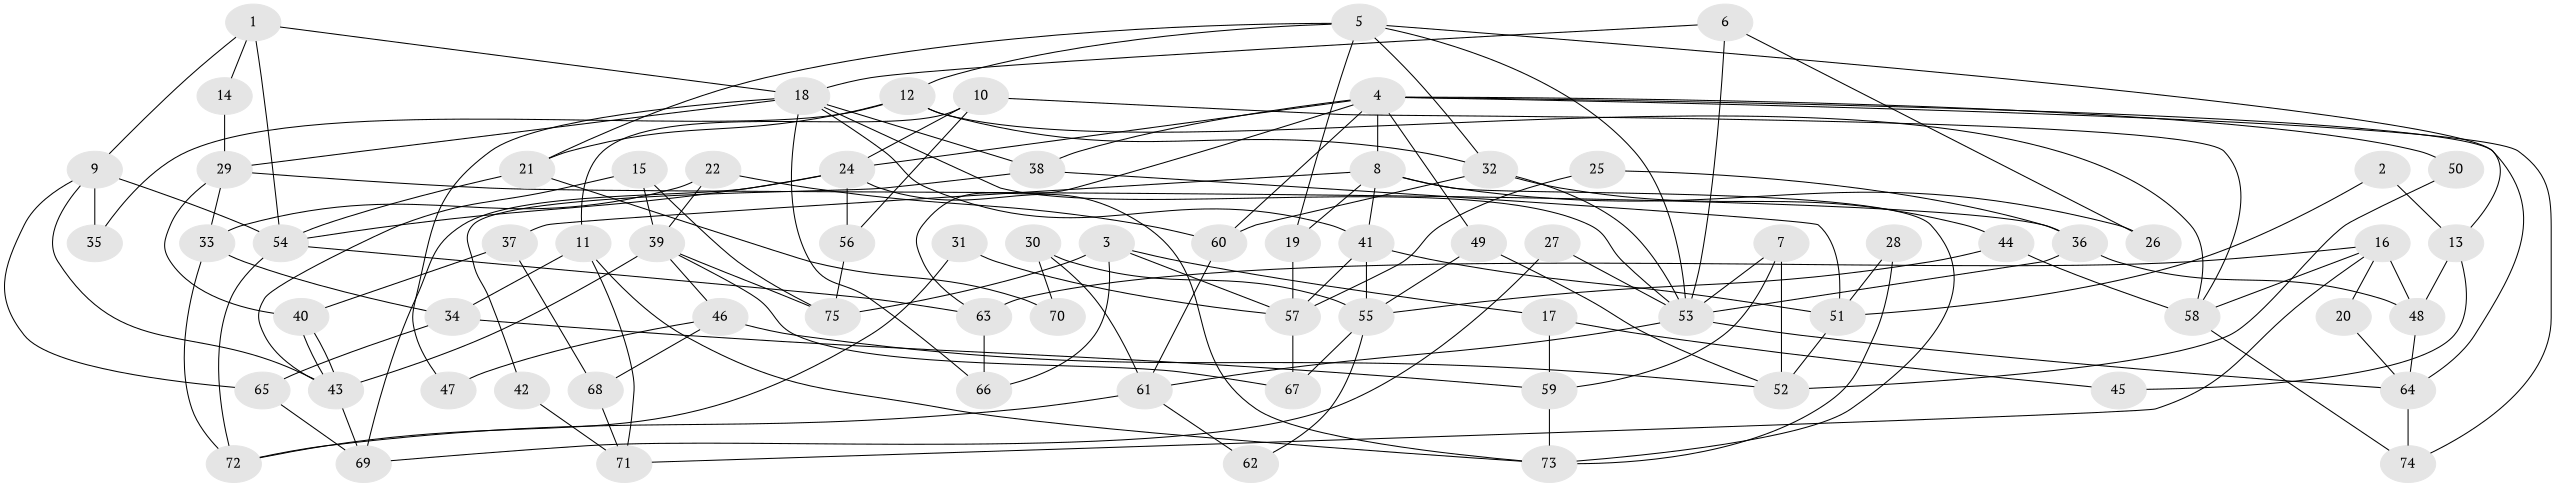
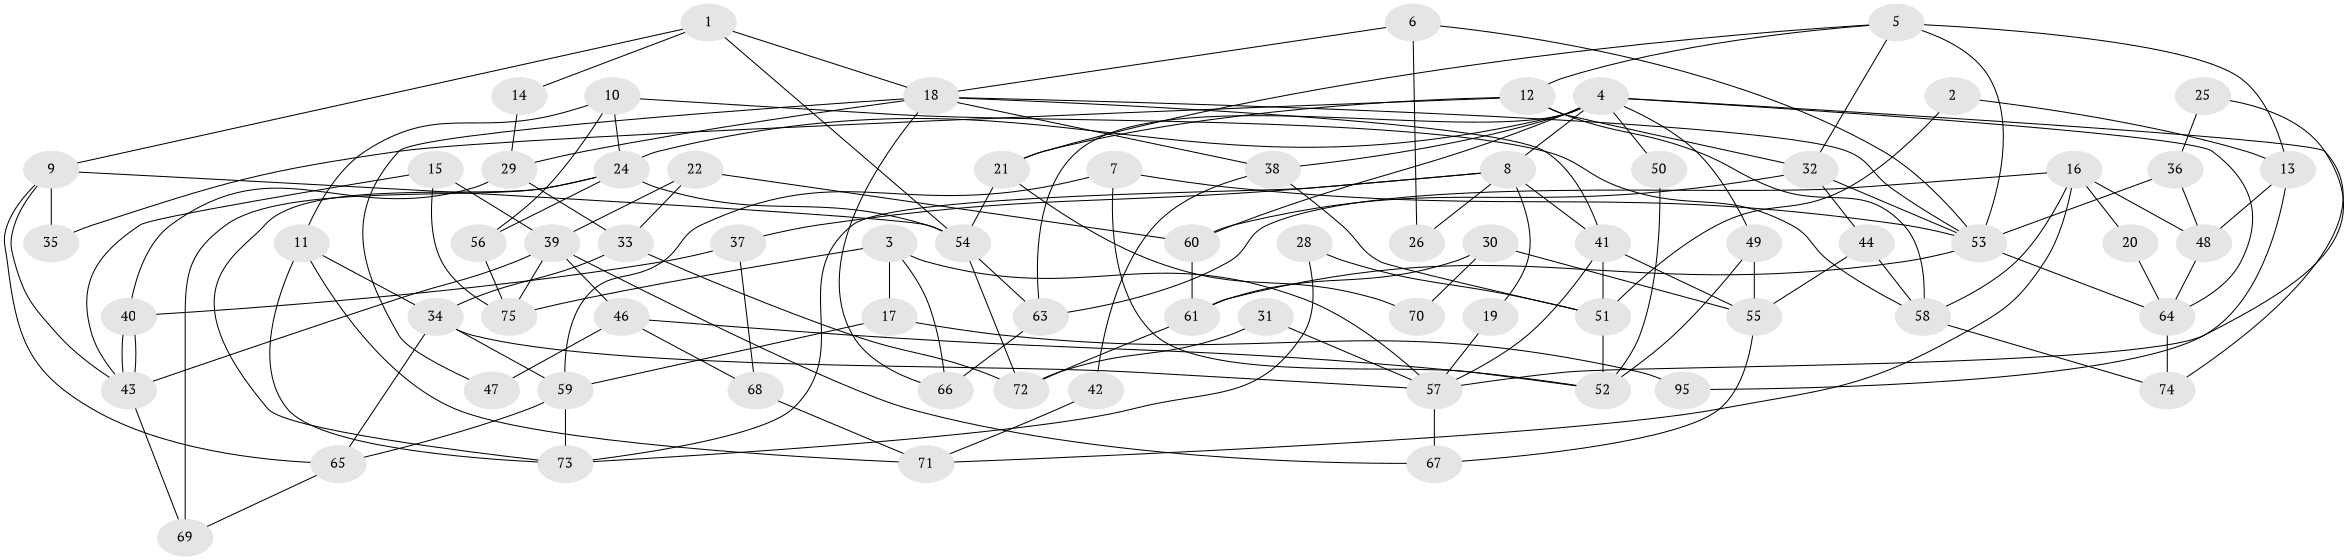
edge "5" -- "19": removed
edge "29" -- "36": removed
node "27": removed
edge "34" -- "57": added
node "45": label "45" -> "95"
edge "59" -- "65": added
node "62": removed
